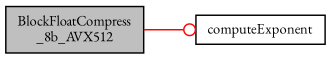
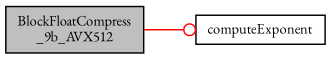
node "BlockFloatCompress _8b_AVX512": label "BlockFloatCompress _8b_AVX512" -> "BlockFloatCompress _9b_AVX512"
